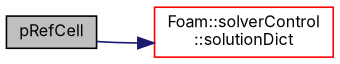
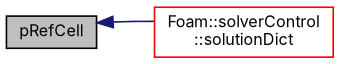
edge "pRefCell" -> "Foam::solverControl ::solutionDict": reversed
